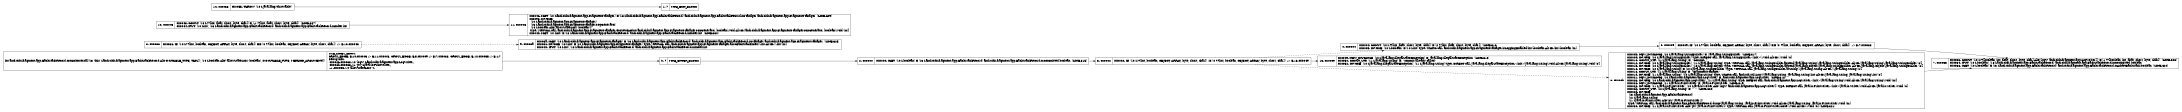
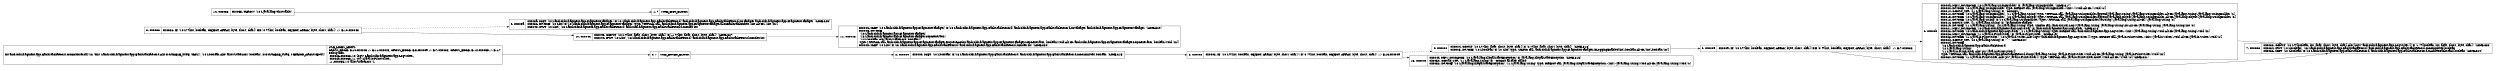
node "11: 0x0046": text "0x0098: INVOKE" -> "0x0048: INVOKE"
edge "8: 0x0038" -> "10: 0x0043": added
edge "3: 0x0002" -> "6: 0x000b": now "5: 0x0009" -> "6: 0x000b"
